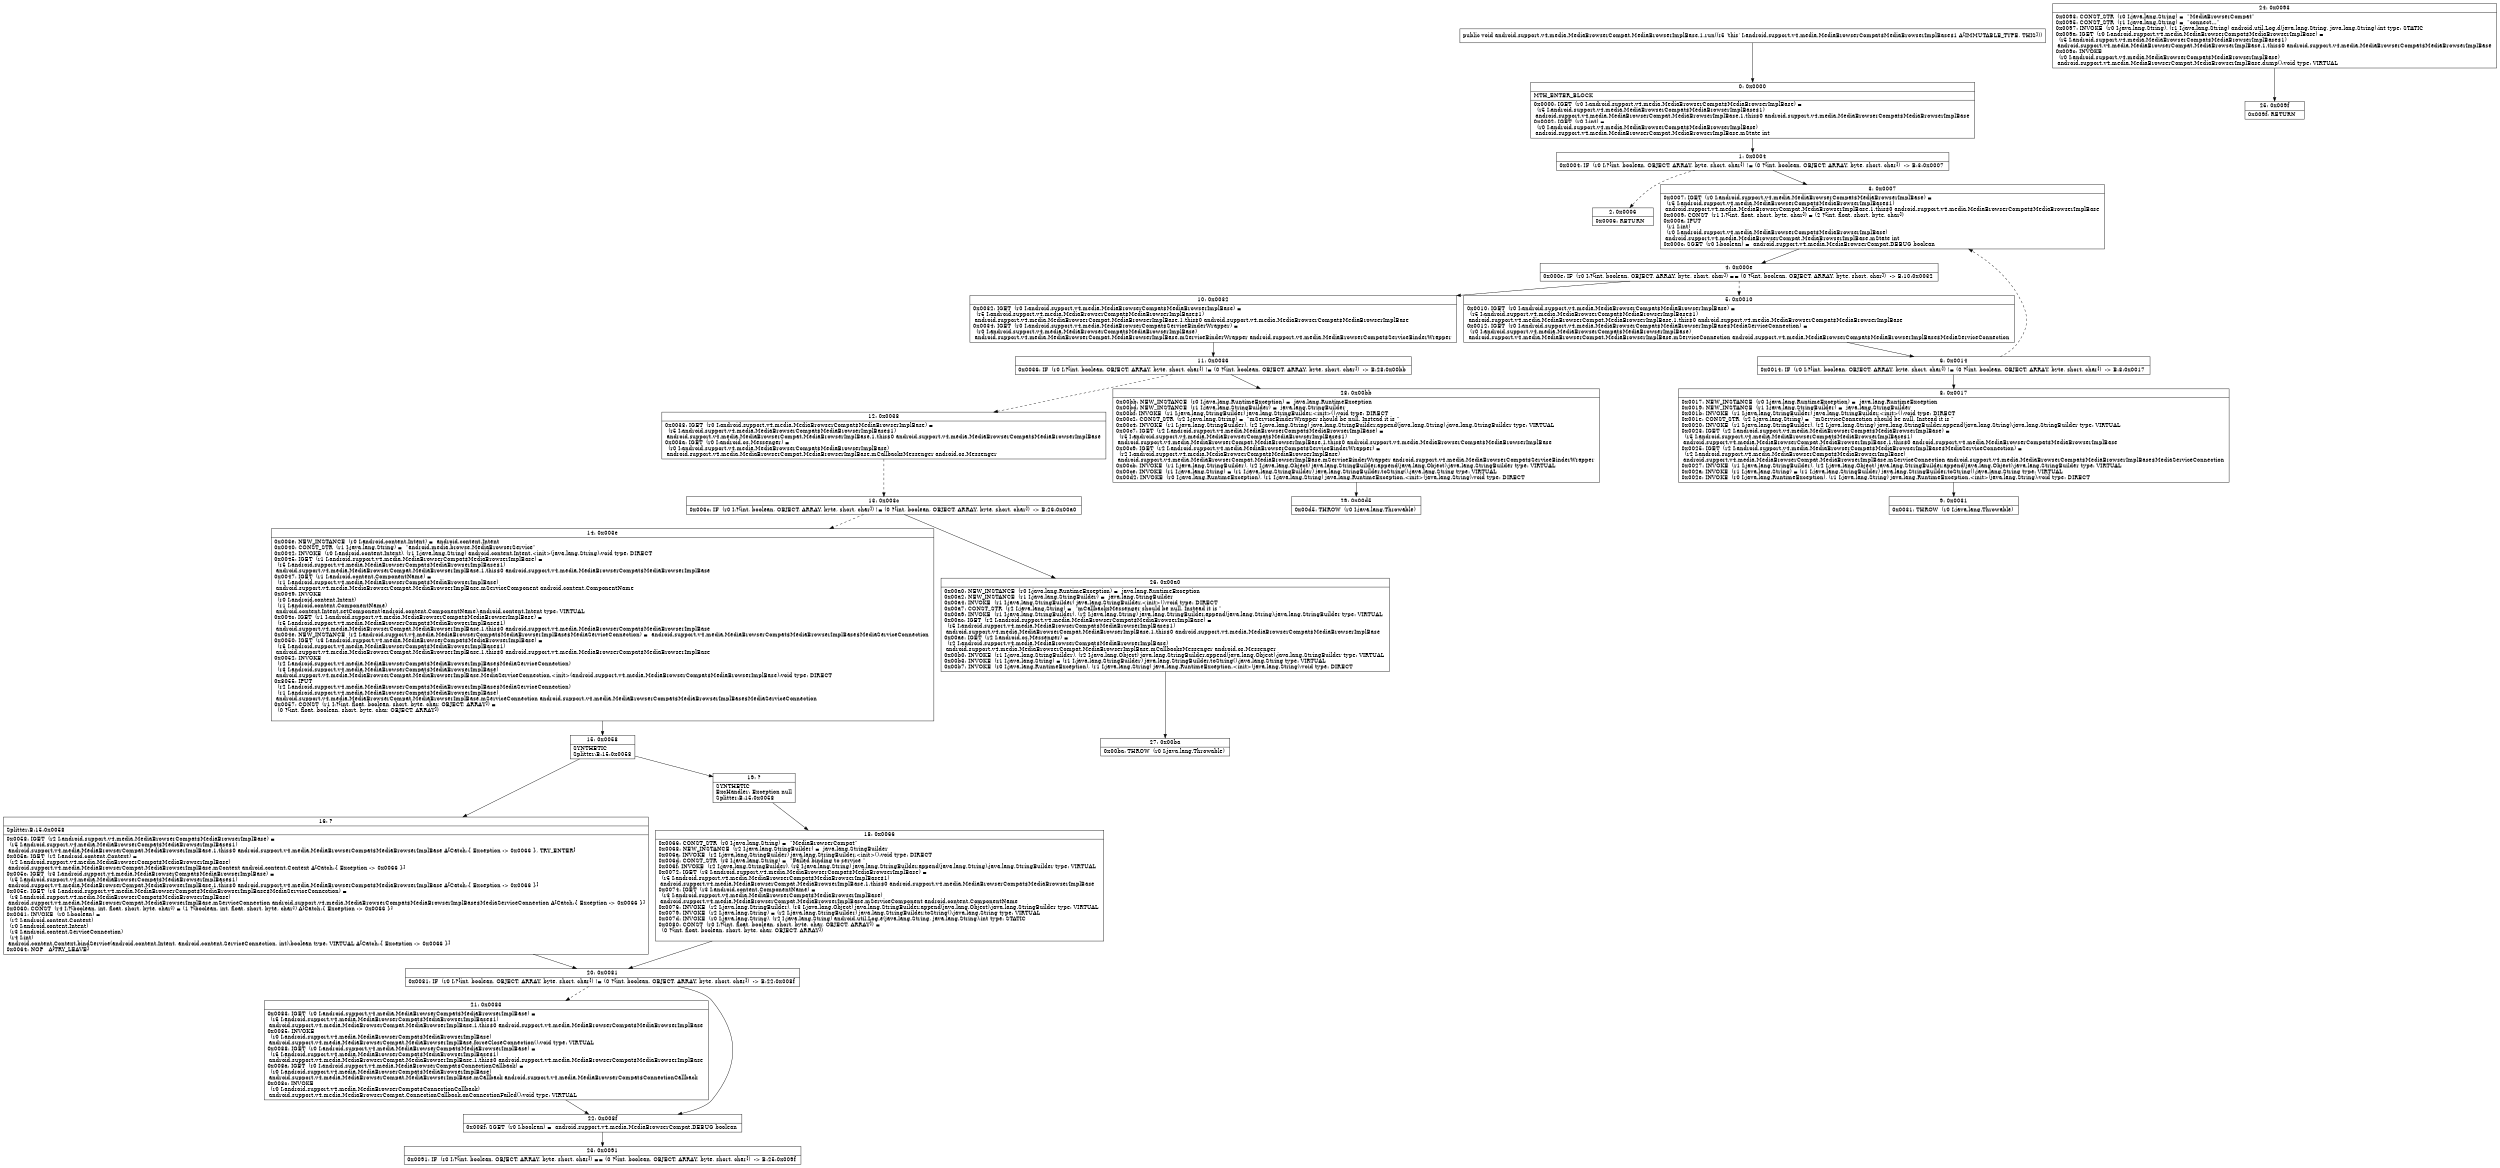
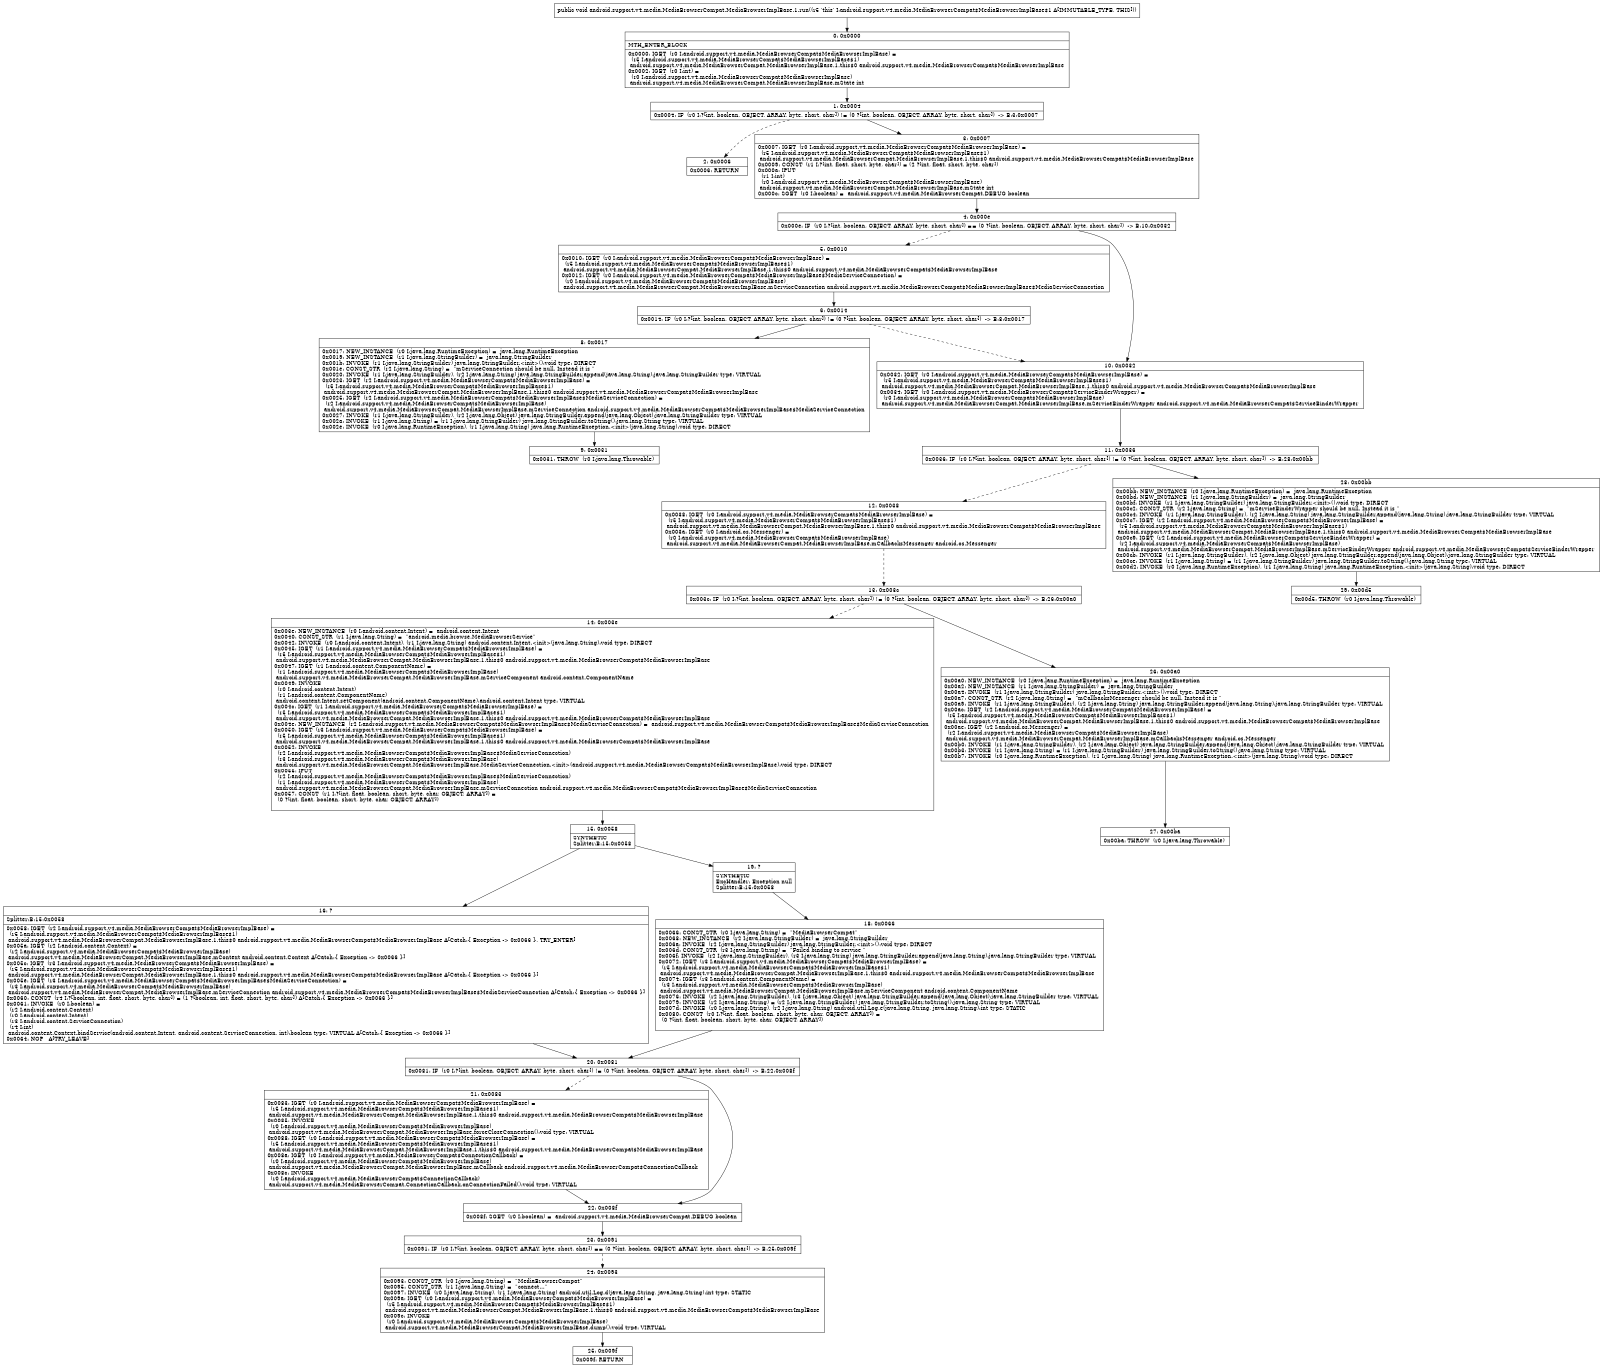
edge "6: 0x0014" -> "3: 0x0007": now "6: 0x0014" -> "10: 0x0032"
node "14: 0x003e": text "0x8055: IPUT" -> "0x0055: IPUT"
edge "23: 0x0091" -> "24: 0x0093": added
